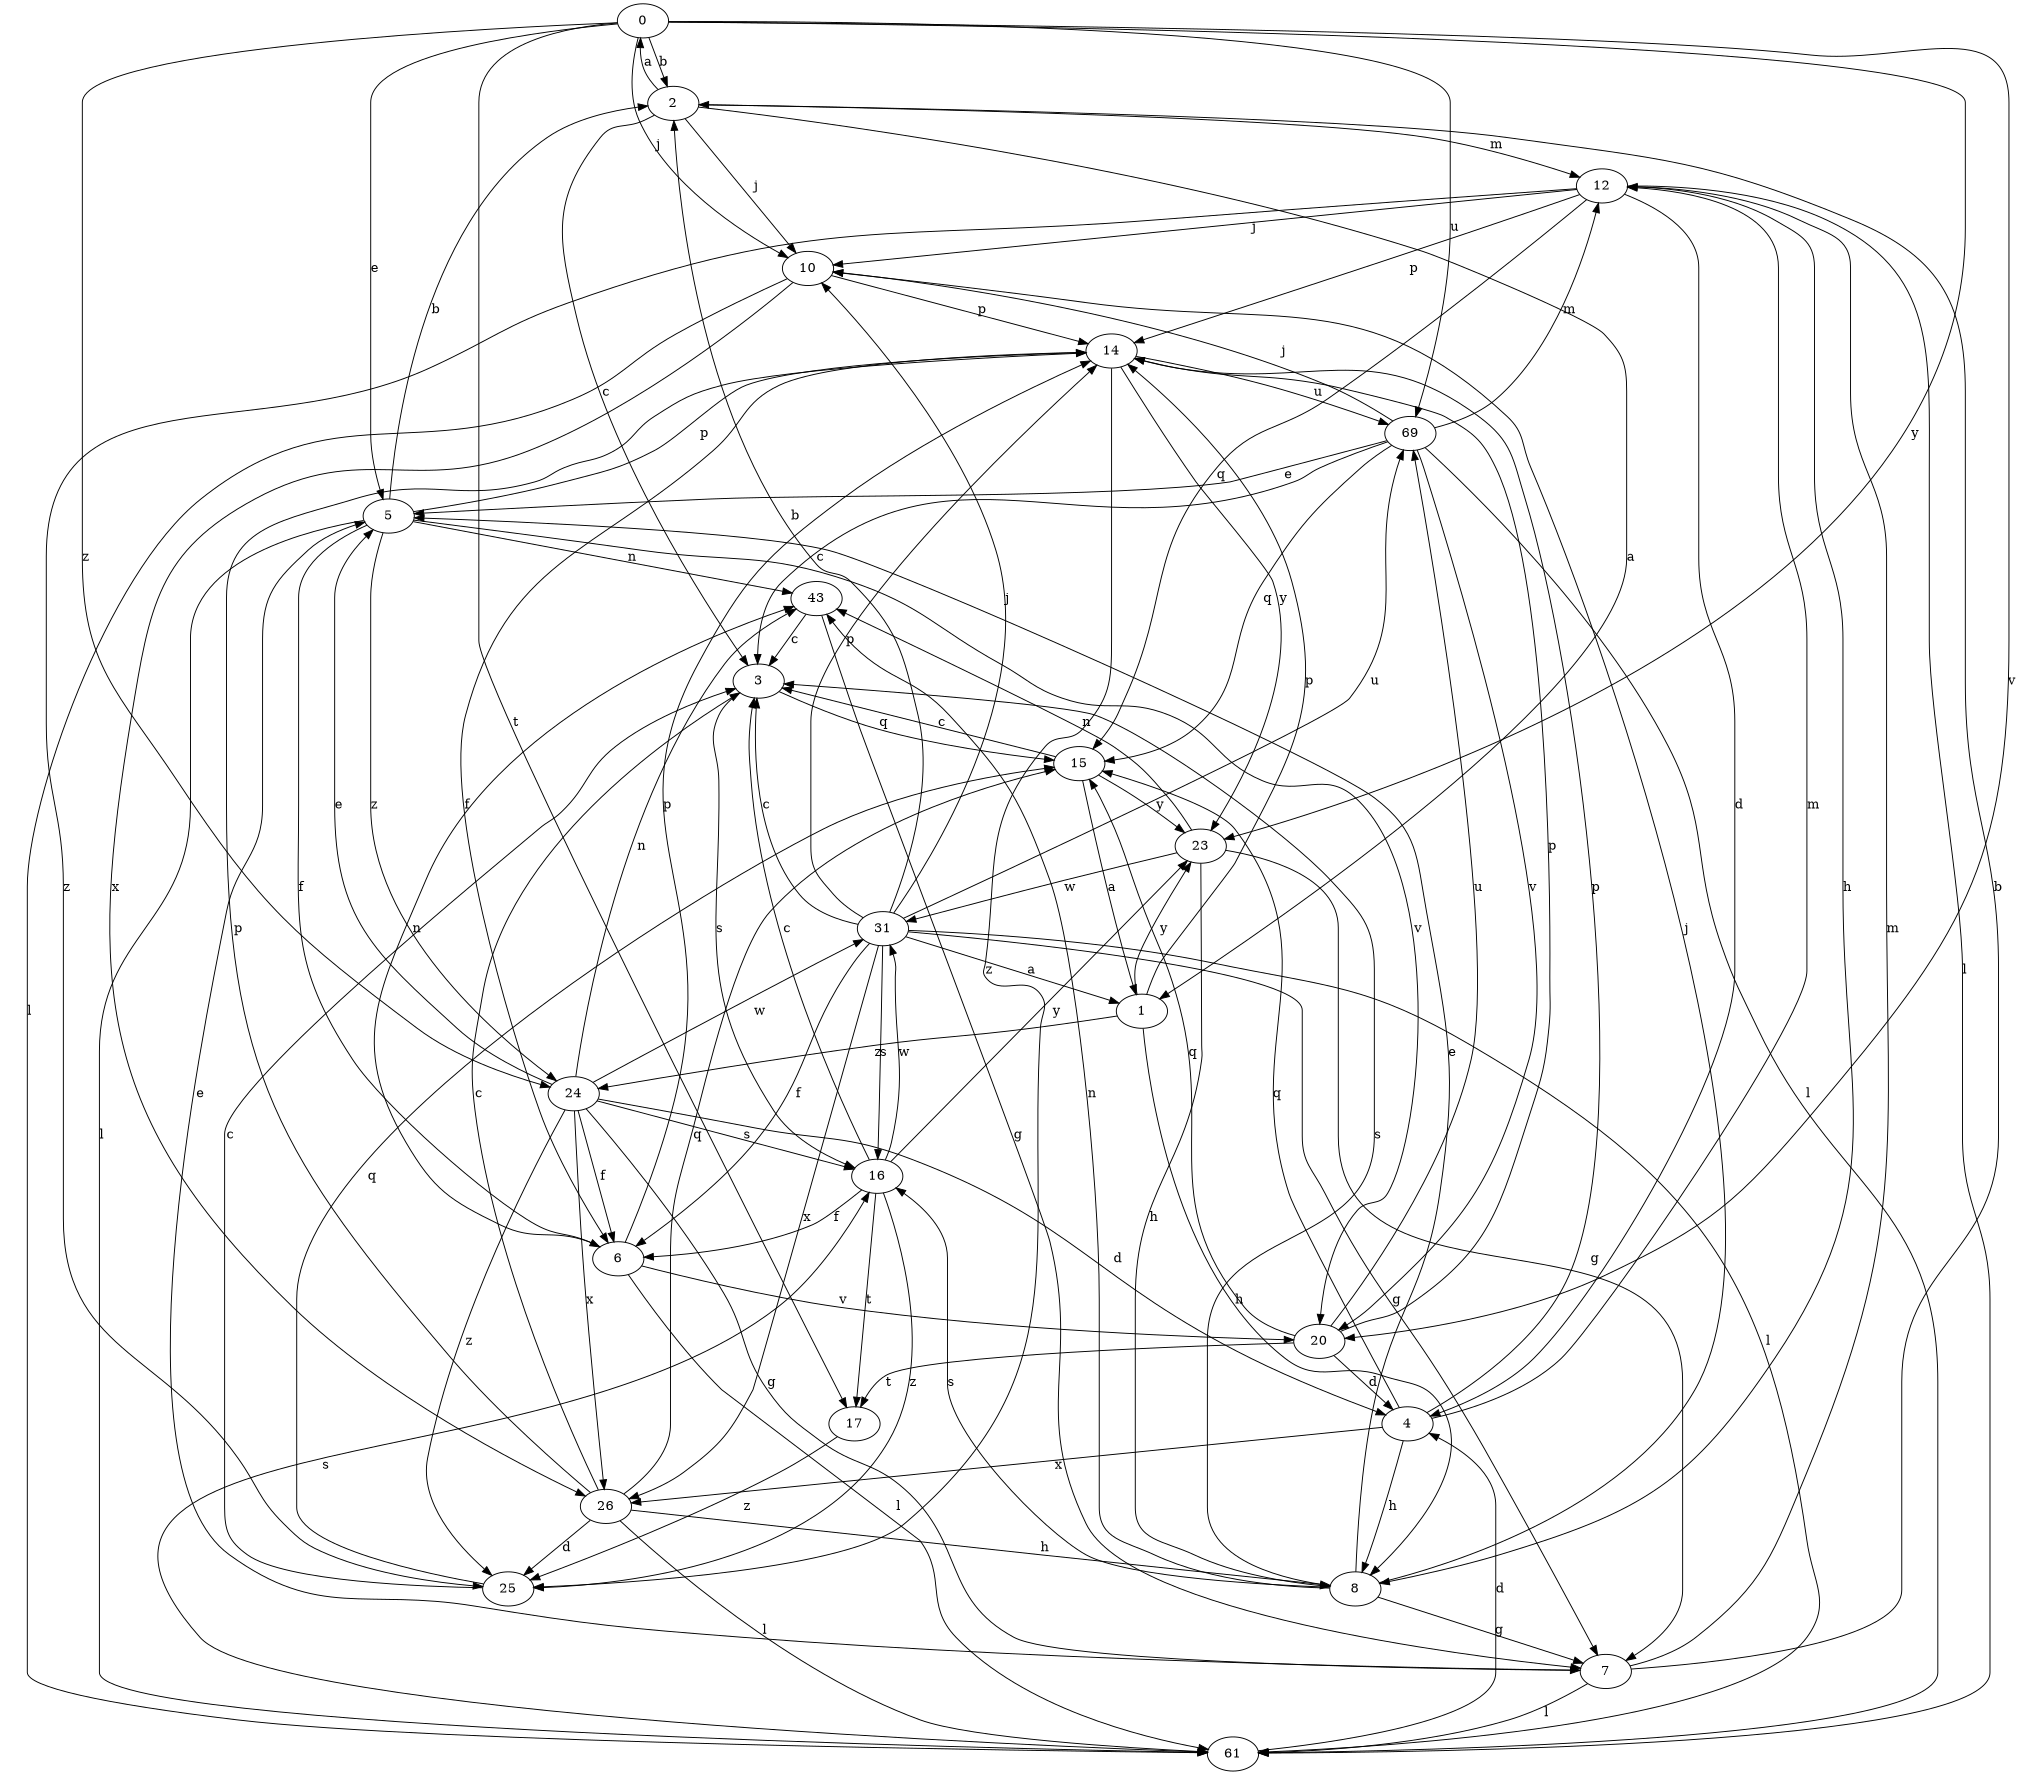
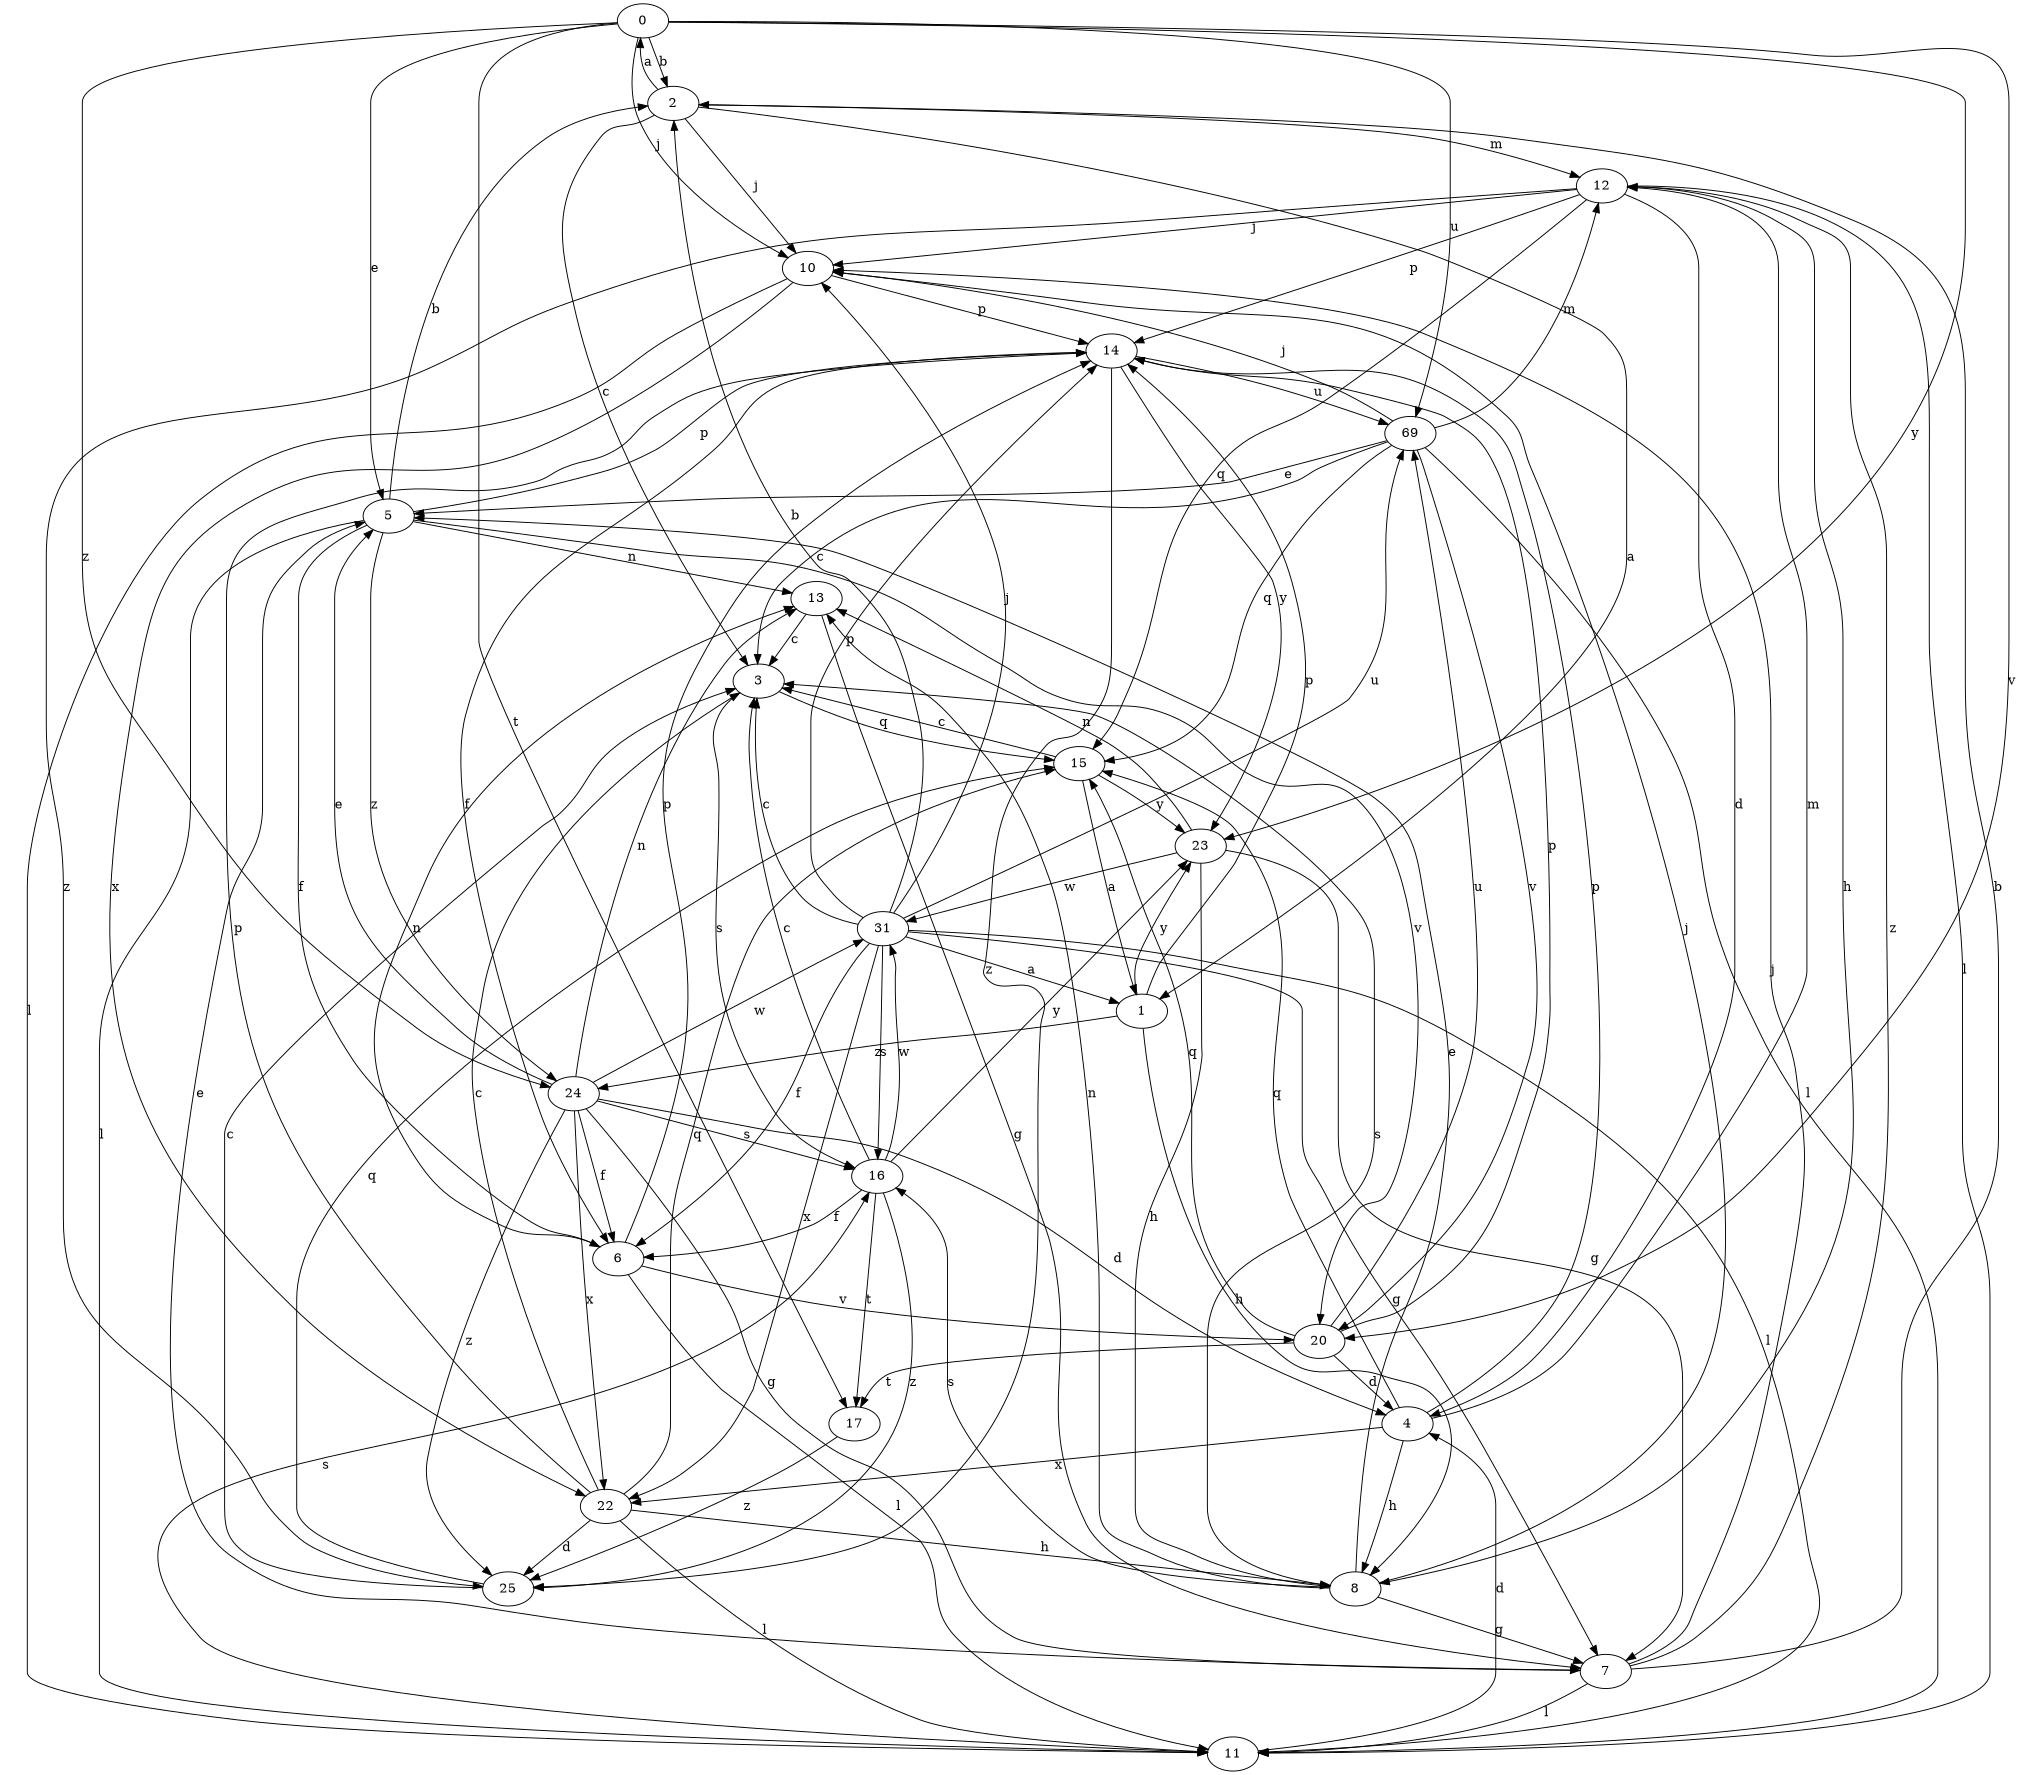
node "43": label "43" -> "13"
edge "7" -> "10": added, label "j"
edge "7" -> "12": label "m" -> "z"
node "26": label "26" -> "22"
node "61": label "61" -> "11"
